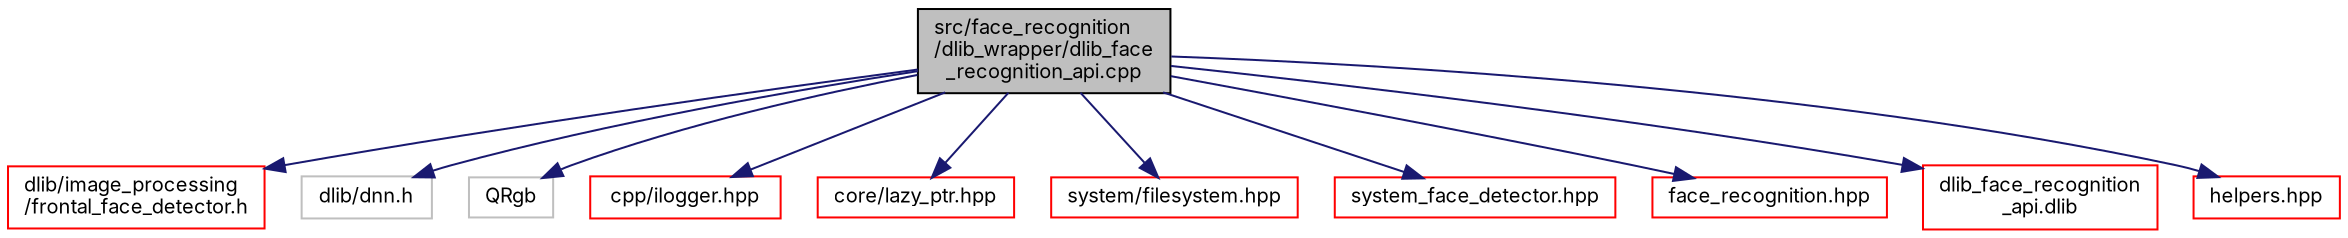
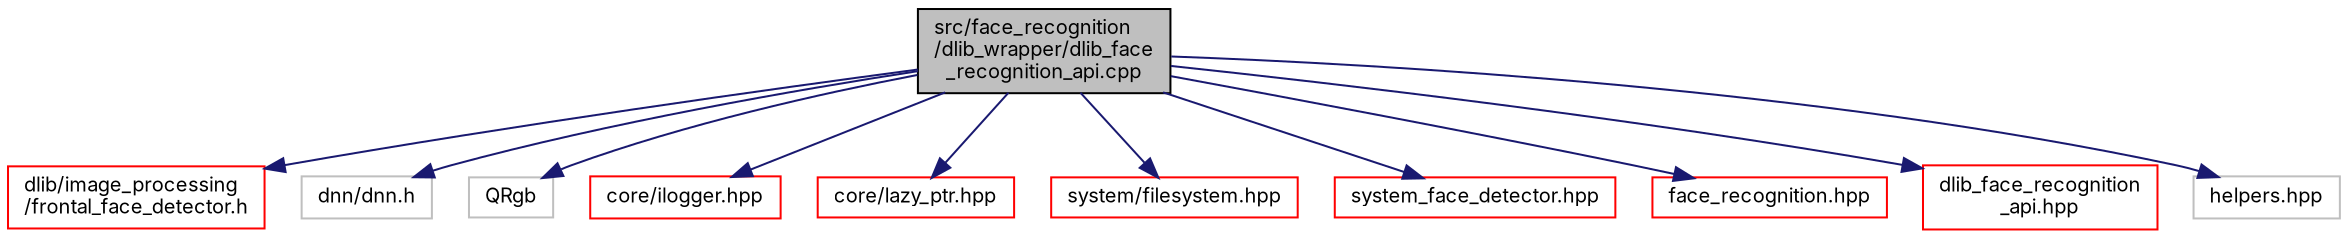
node "dlib/dnn.h": label "dlib/dnn.h" -> "dnn/dnn.h"
node "cpp/ilogger.hpp": label "cpp/ilogger.hpp" -> "core/ilogger.hpp"
node "dlib_face_recognition _api.dlib": label "dlib_face_recognition _api.dlib" -> "dlib_face_recognition _api.hpp"
node "helpers.hpp": color red -> grey75
